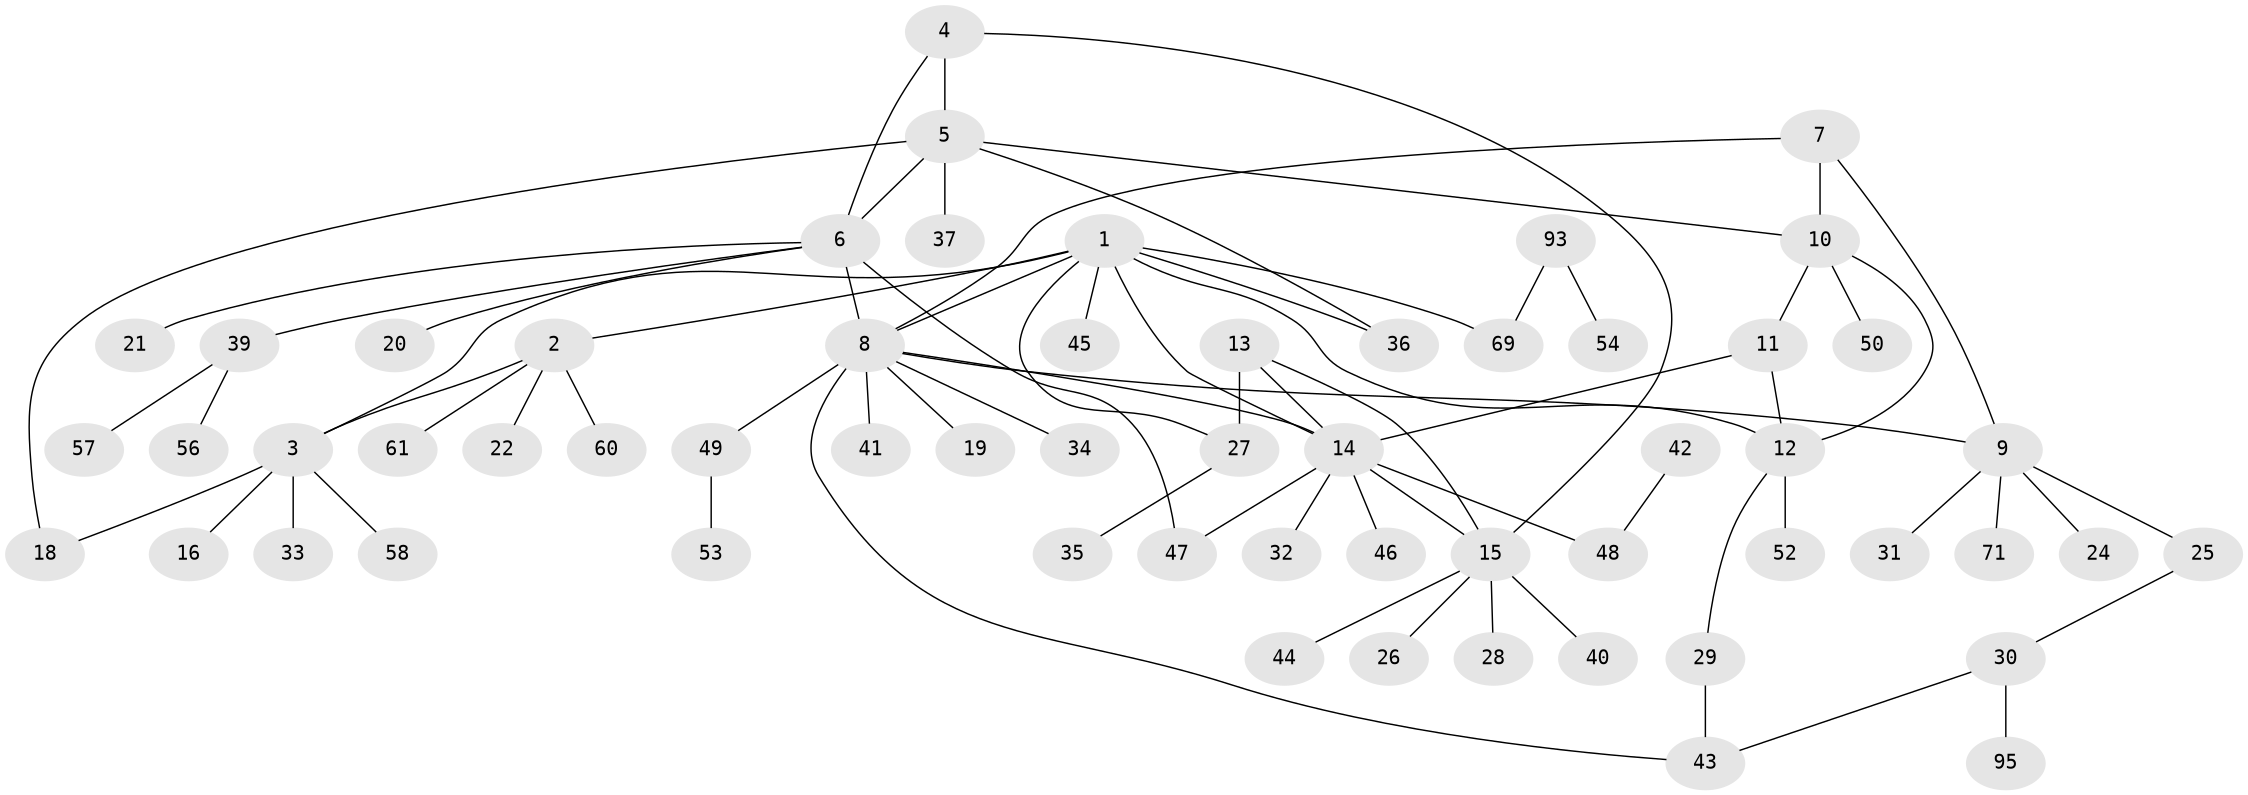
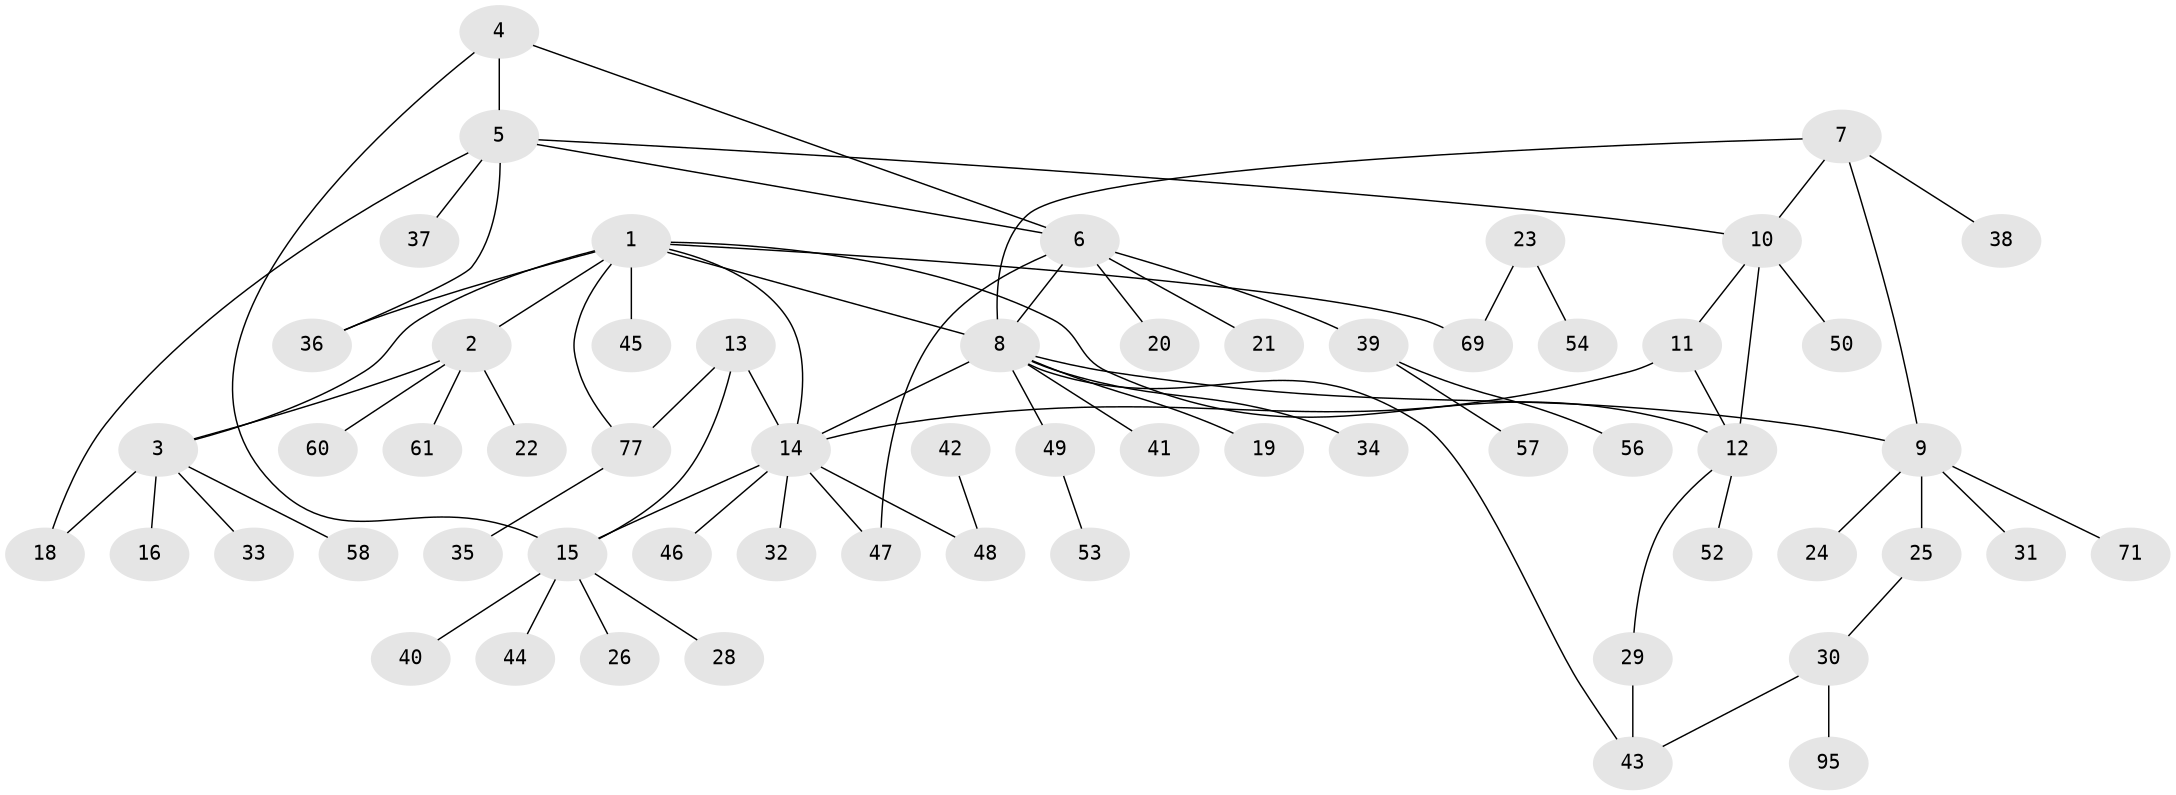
node "93": label "93" -> "23"
node "38": added
node "27": label "27" -> "77"
